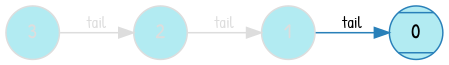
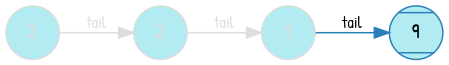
node "0": label "0" -> "9"
